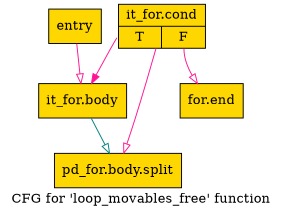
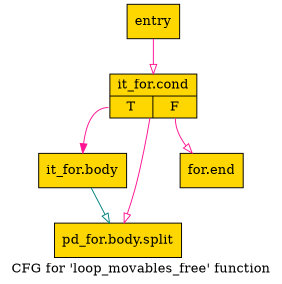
edge "entry" -> "it_for.body": now "entry" -> "it_for.cond"
